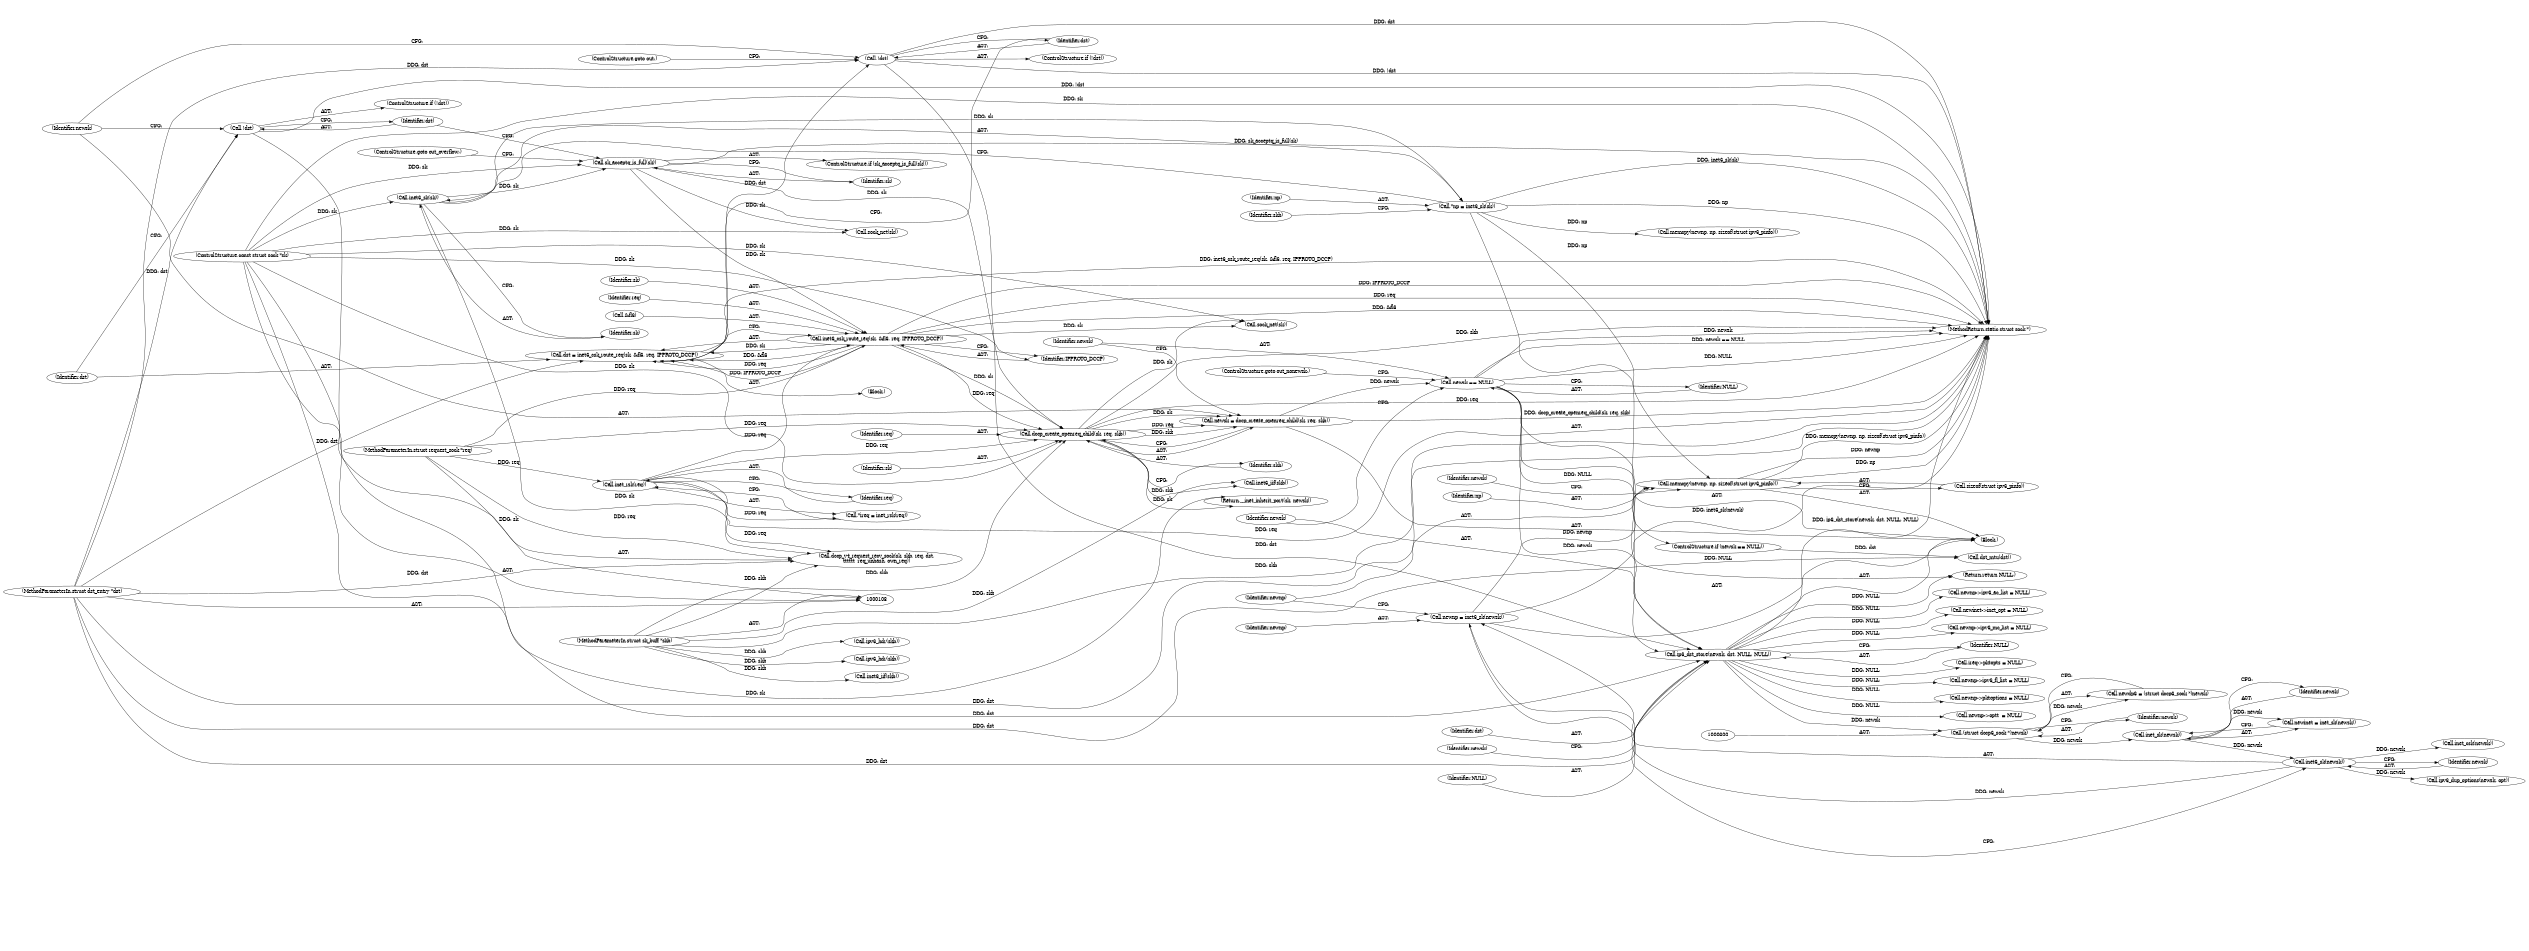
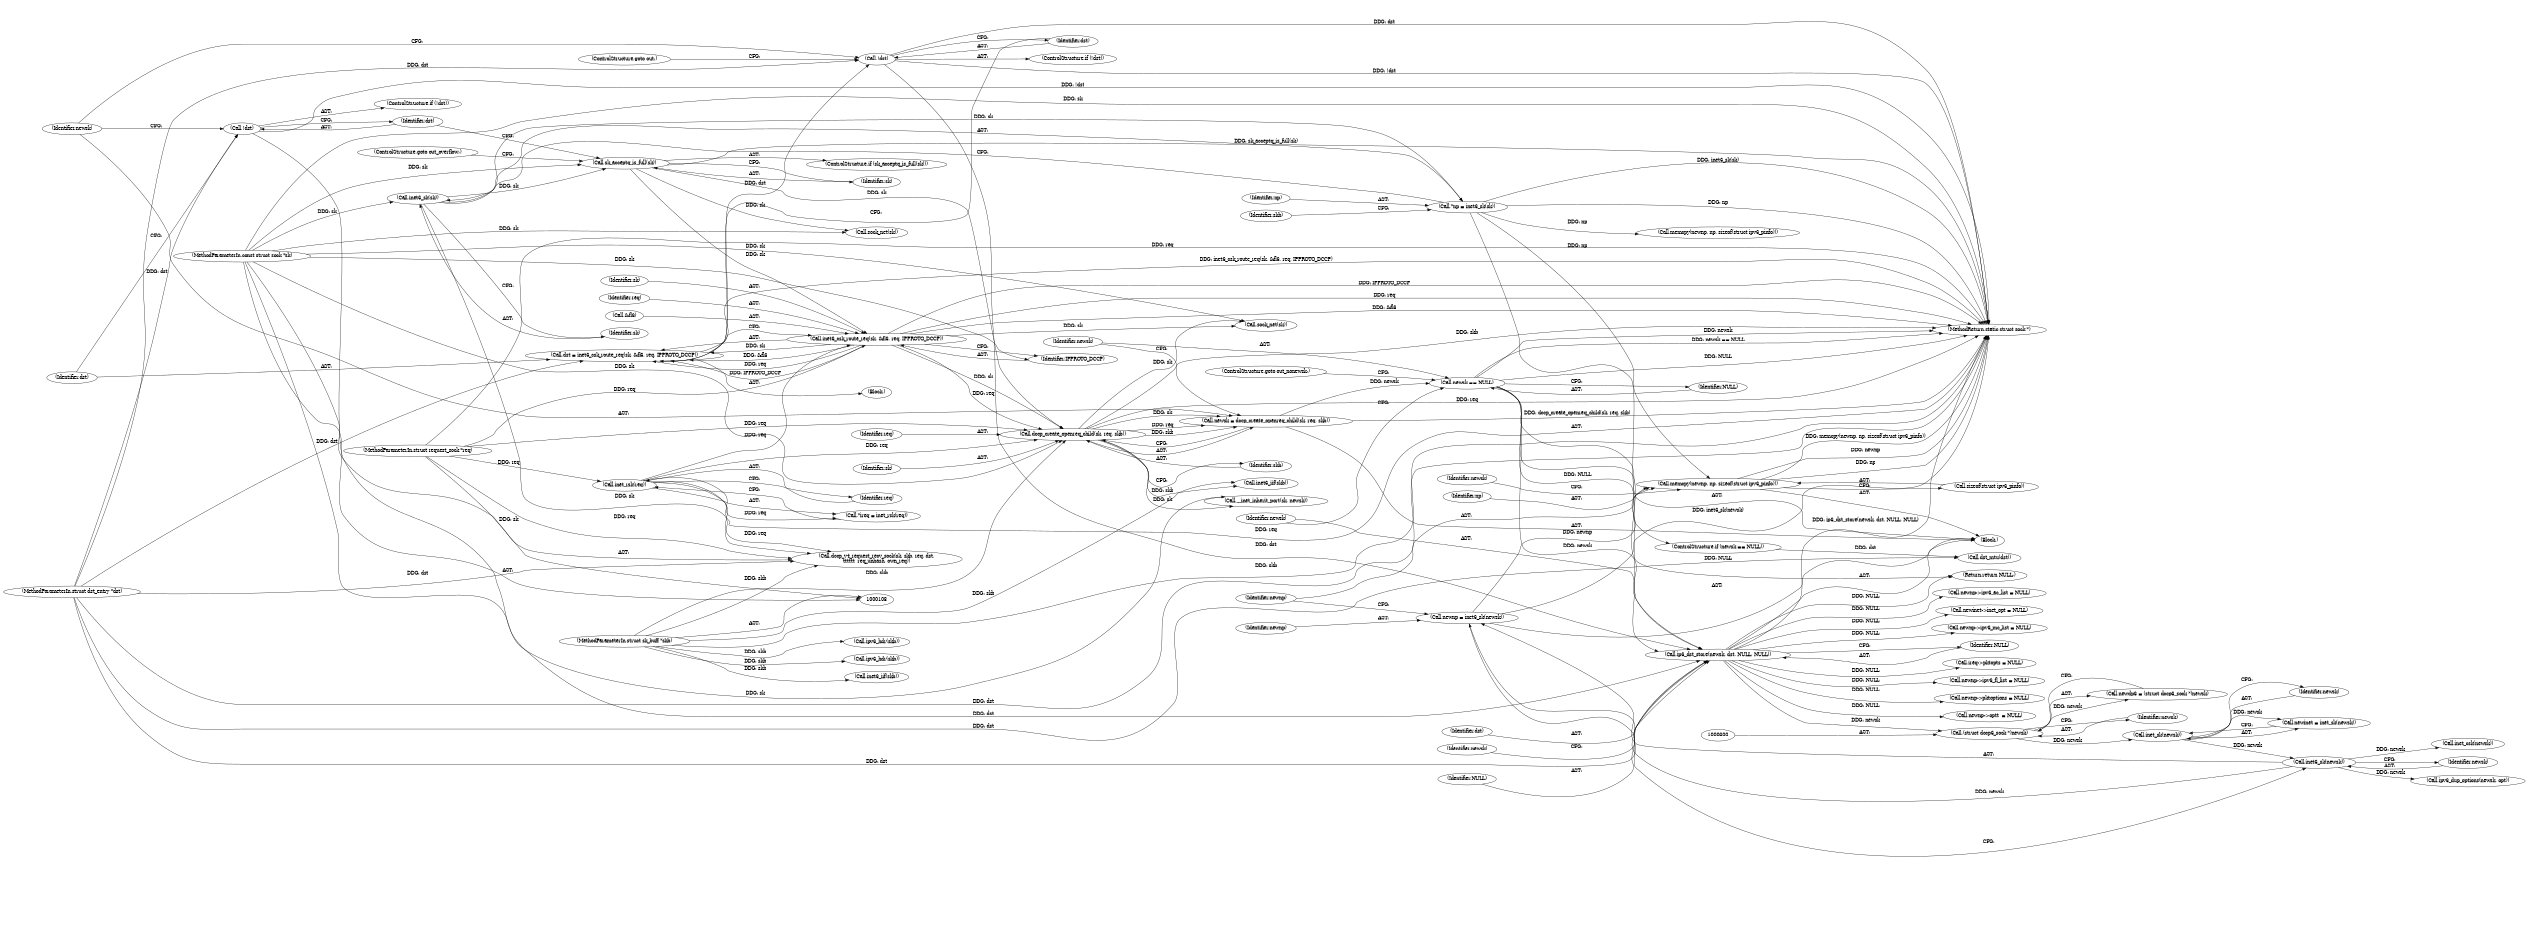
edge "(MethodParameterIn,struct request_sock *req)" -> "(MethodReturn,static struct sock *)": added, label "DDG: req"
node "(ControlStructure,const struct sock *sk)": label "(ControlStructure,const struct sock *sk)" -> "(MethodParameterIn,const struct sock *sk)"
node "(Return,__inet_inherit_port(sk, newsk))": label "(Return,__inet_inherit_port(sk, newsk))" -> "(Call,__inet_inherit_port(sk, newsk))"
edge "(MethodParameterIn,struct dst_entry *dst)" -> "1000108": removed, label "AST:"
